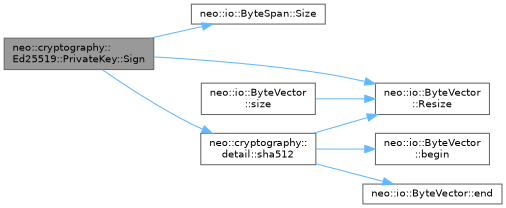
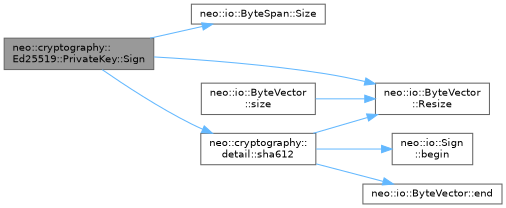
node "neo::cryptography:: detail::sha512": label "neo::cryptography:: detail::sha512" -> "neo::cryptography:: detail::sha612"
node "neo::io::ByteVector ::begin": label "neo::io::ByteVector ::begin" -> "neo::io::Sign ::begin"
